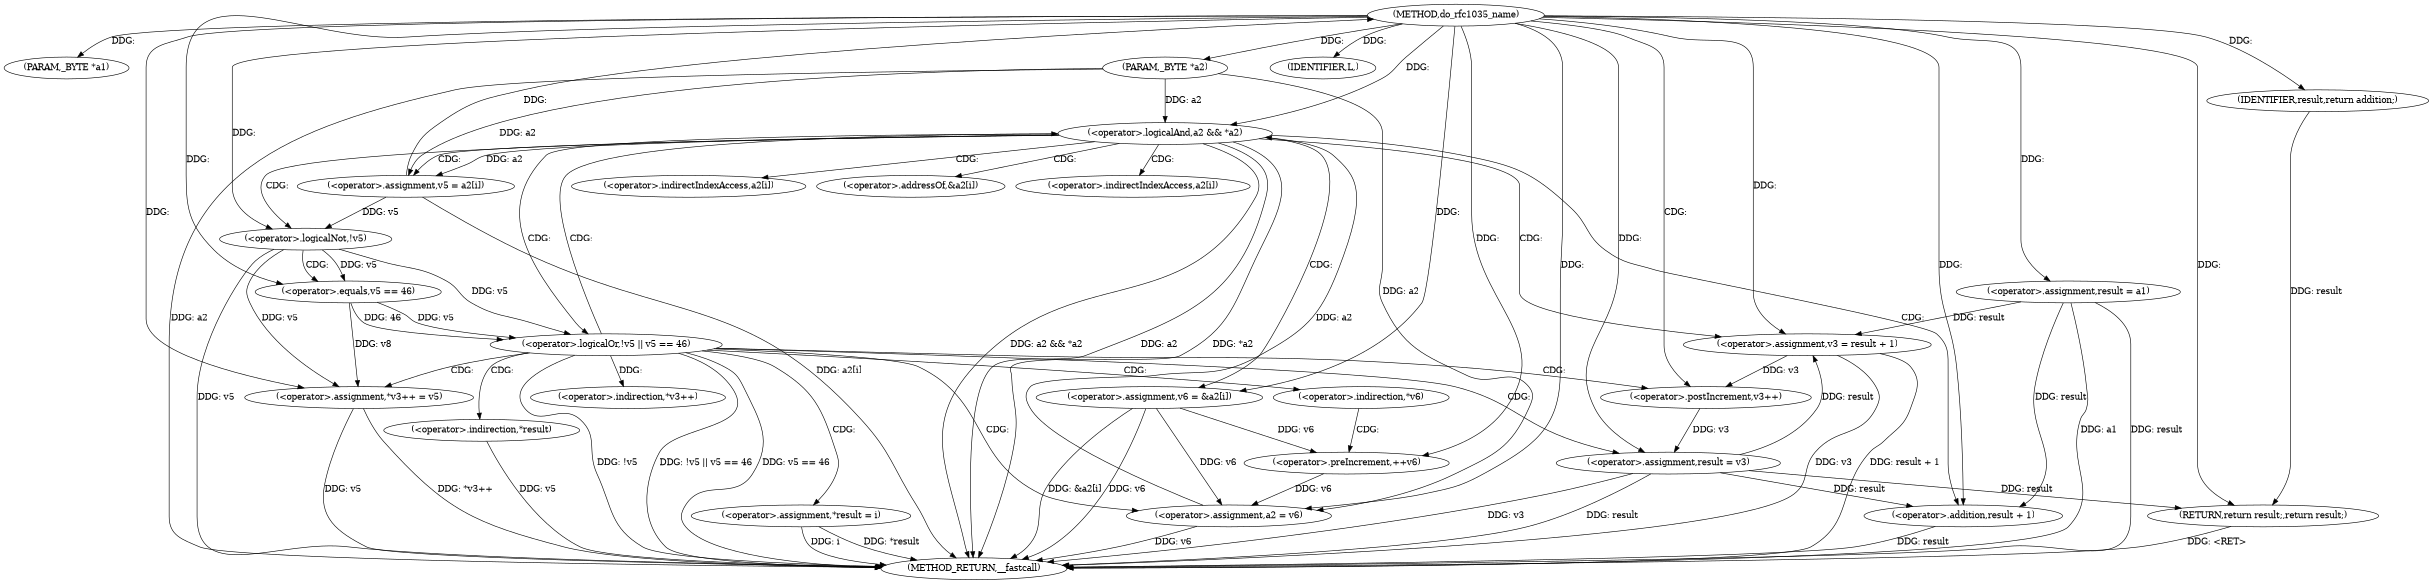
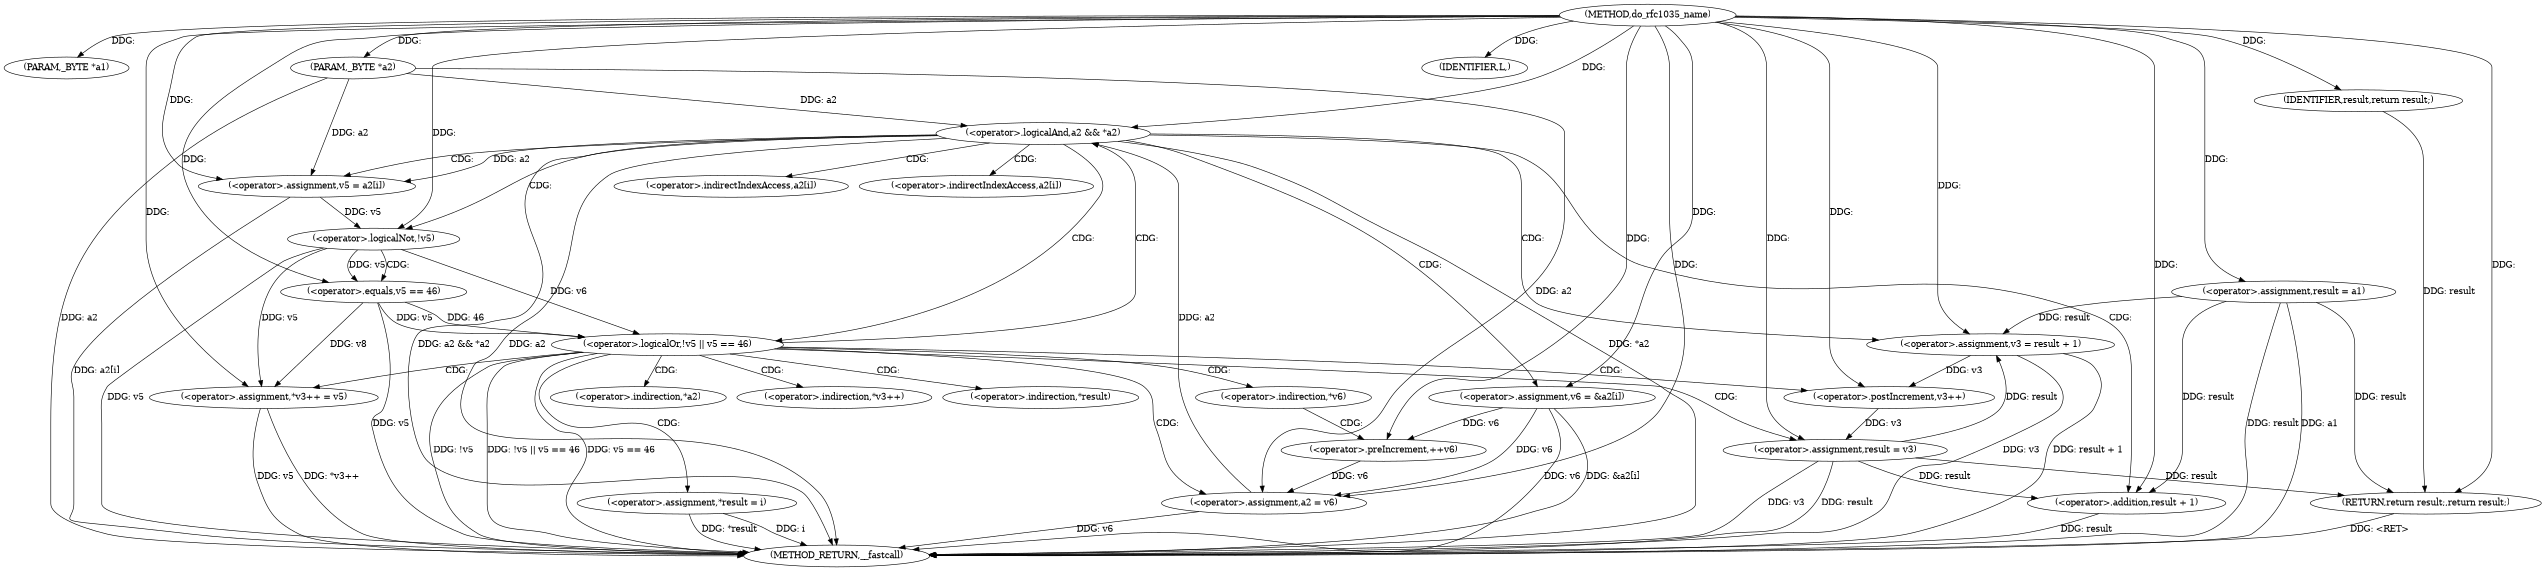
edge "(<operator>.assignment,v5 = a2[i])" -> "(METHOD,do_rfc1035_name)": reversed
node "(IDENTIFIER,result,return addition;)": label "(IDENTIFIER,result,return addition;)" -> "(IDENTIFIER,result,return result;)"
node "(<operator>.addressOf,&a2[i])": removed
edge "(METHOD,do_rfc1035_name)" -> "(<operator>.postIncrement,v3++)": label "CDG: " -> "DDG: "
edge "(<operator>.logicalNot,!v5)" -> "(<operator>.logicalOr,!v5 || v5 == 46)": label "DDG: v5" -> "DDG: v6"
edge "(<operator>.logicalOr,!v5 || v5 == 46)" -> "(<operator>.indirection,*v3++)": label "DDG: " -> "CDG: "
edge "(<operator>.assignment,result = a1)" -> "(RETURN,return result;,return result;)": added, label "DDG: result"
node "(<operator>.indirection,*a2)": added
edge "(<operator>.indirection,*result)" -> "(METHOD_RETURN,__fastcall)": now "(<operator>.equals,v5 == 46)" -> "(METHOD_RETURN,__fastcall)"
